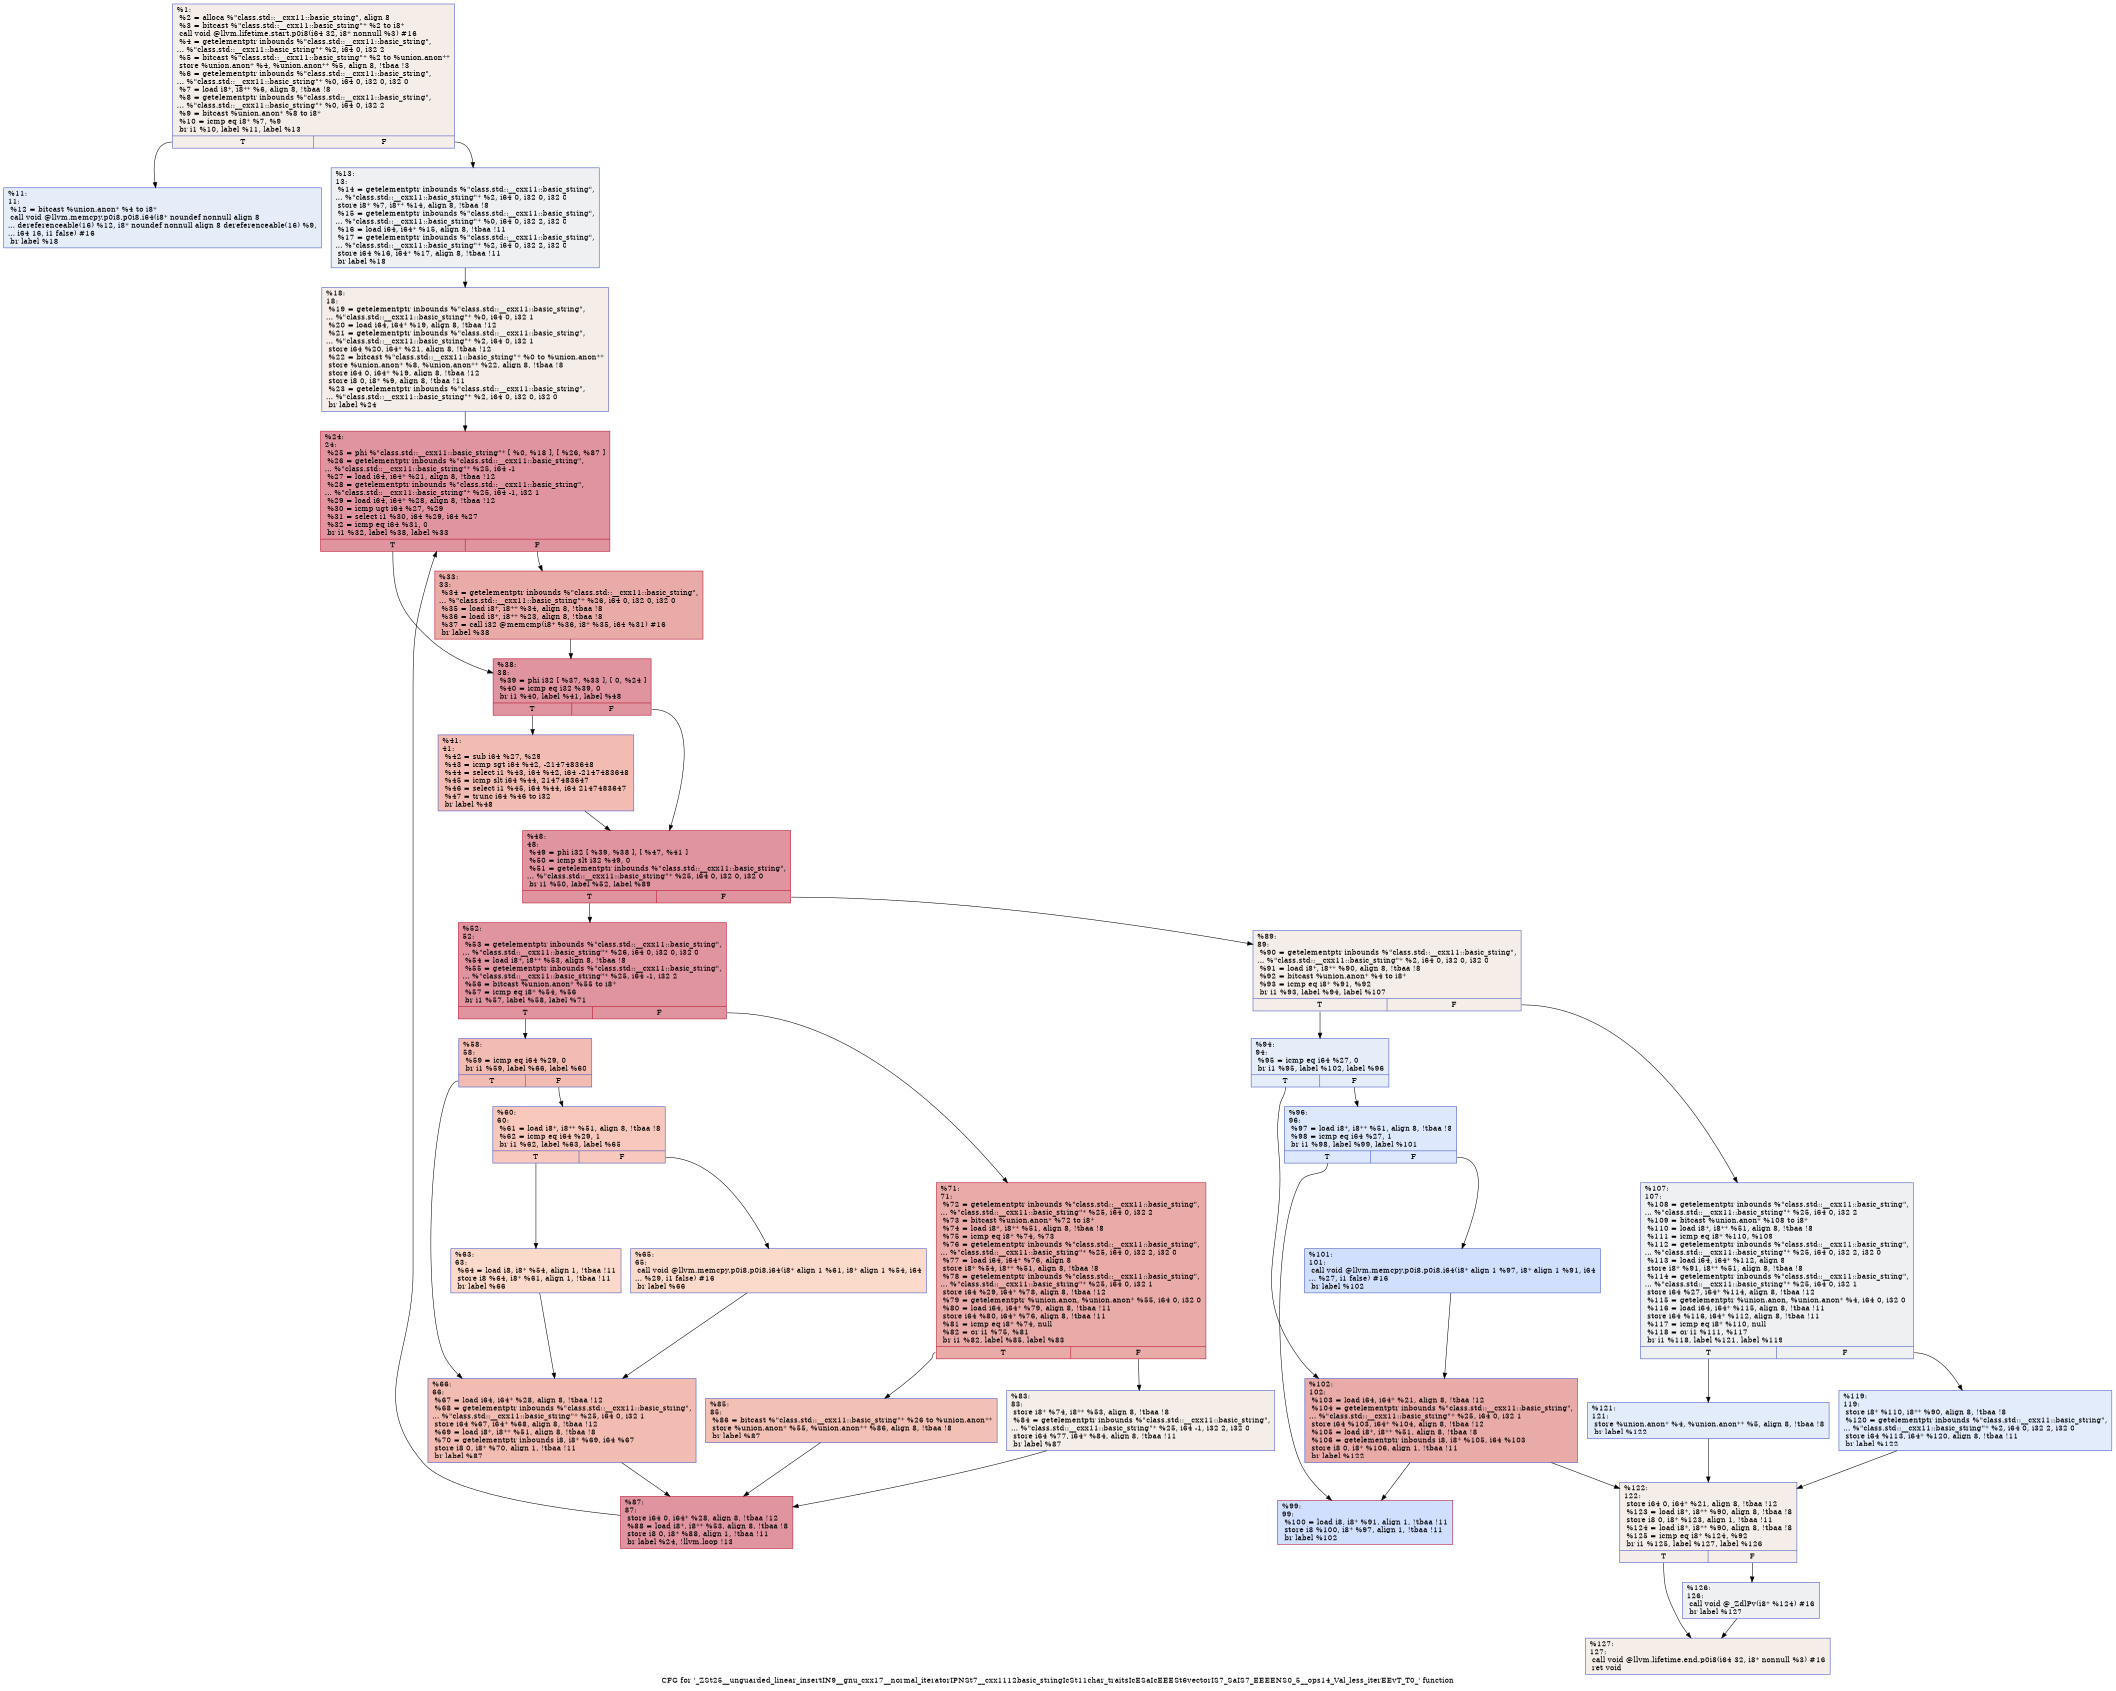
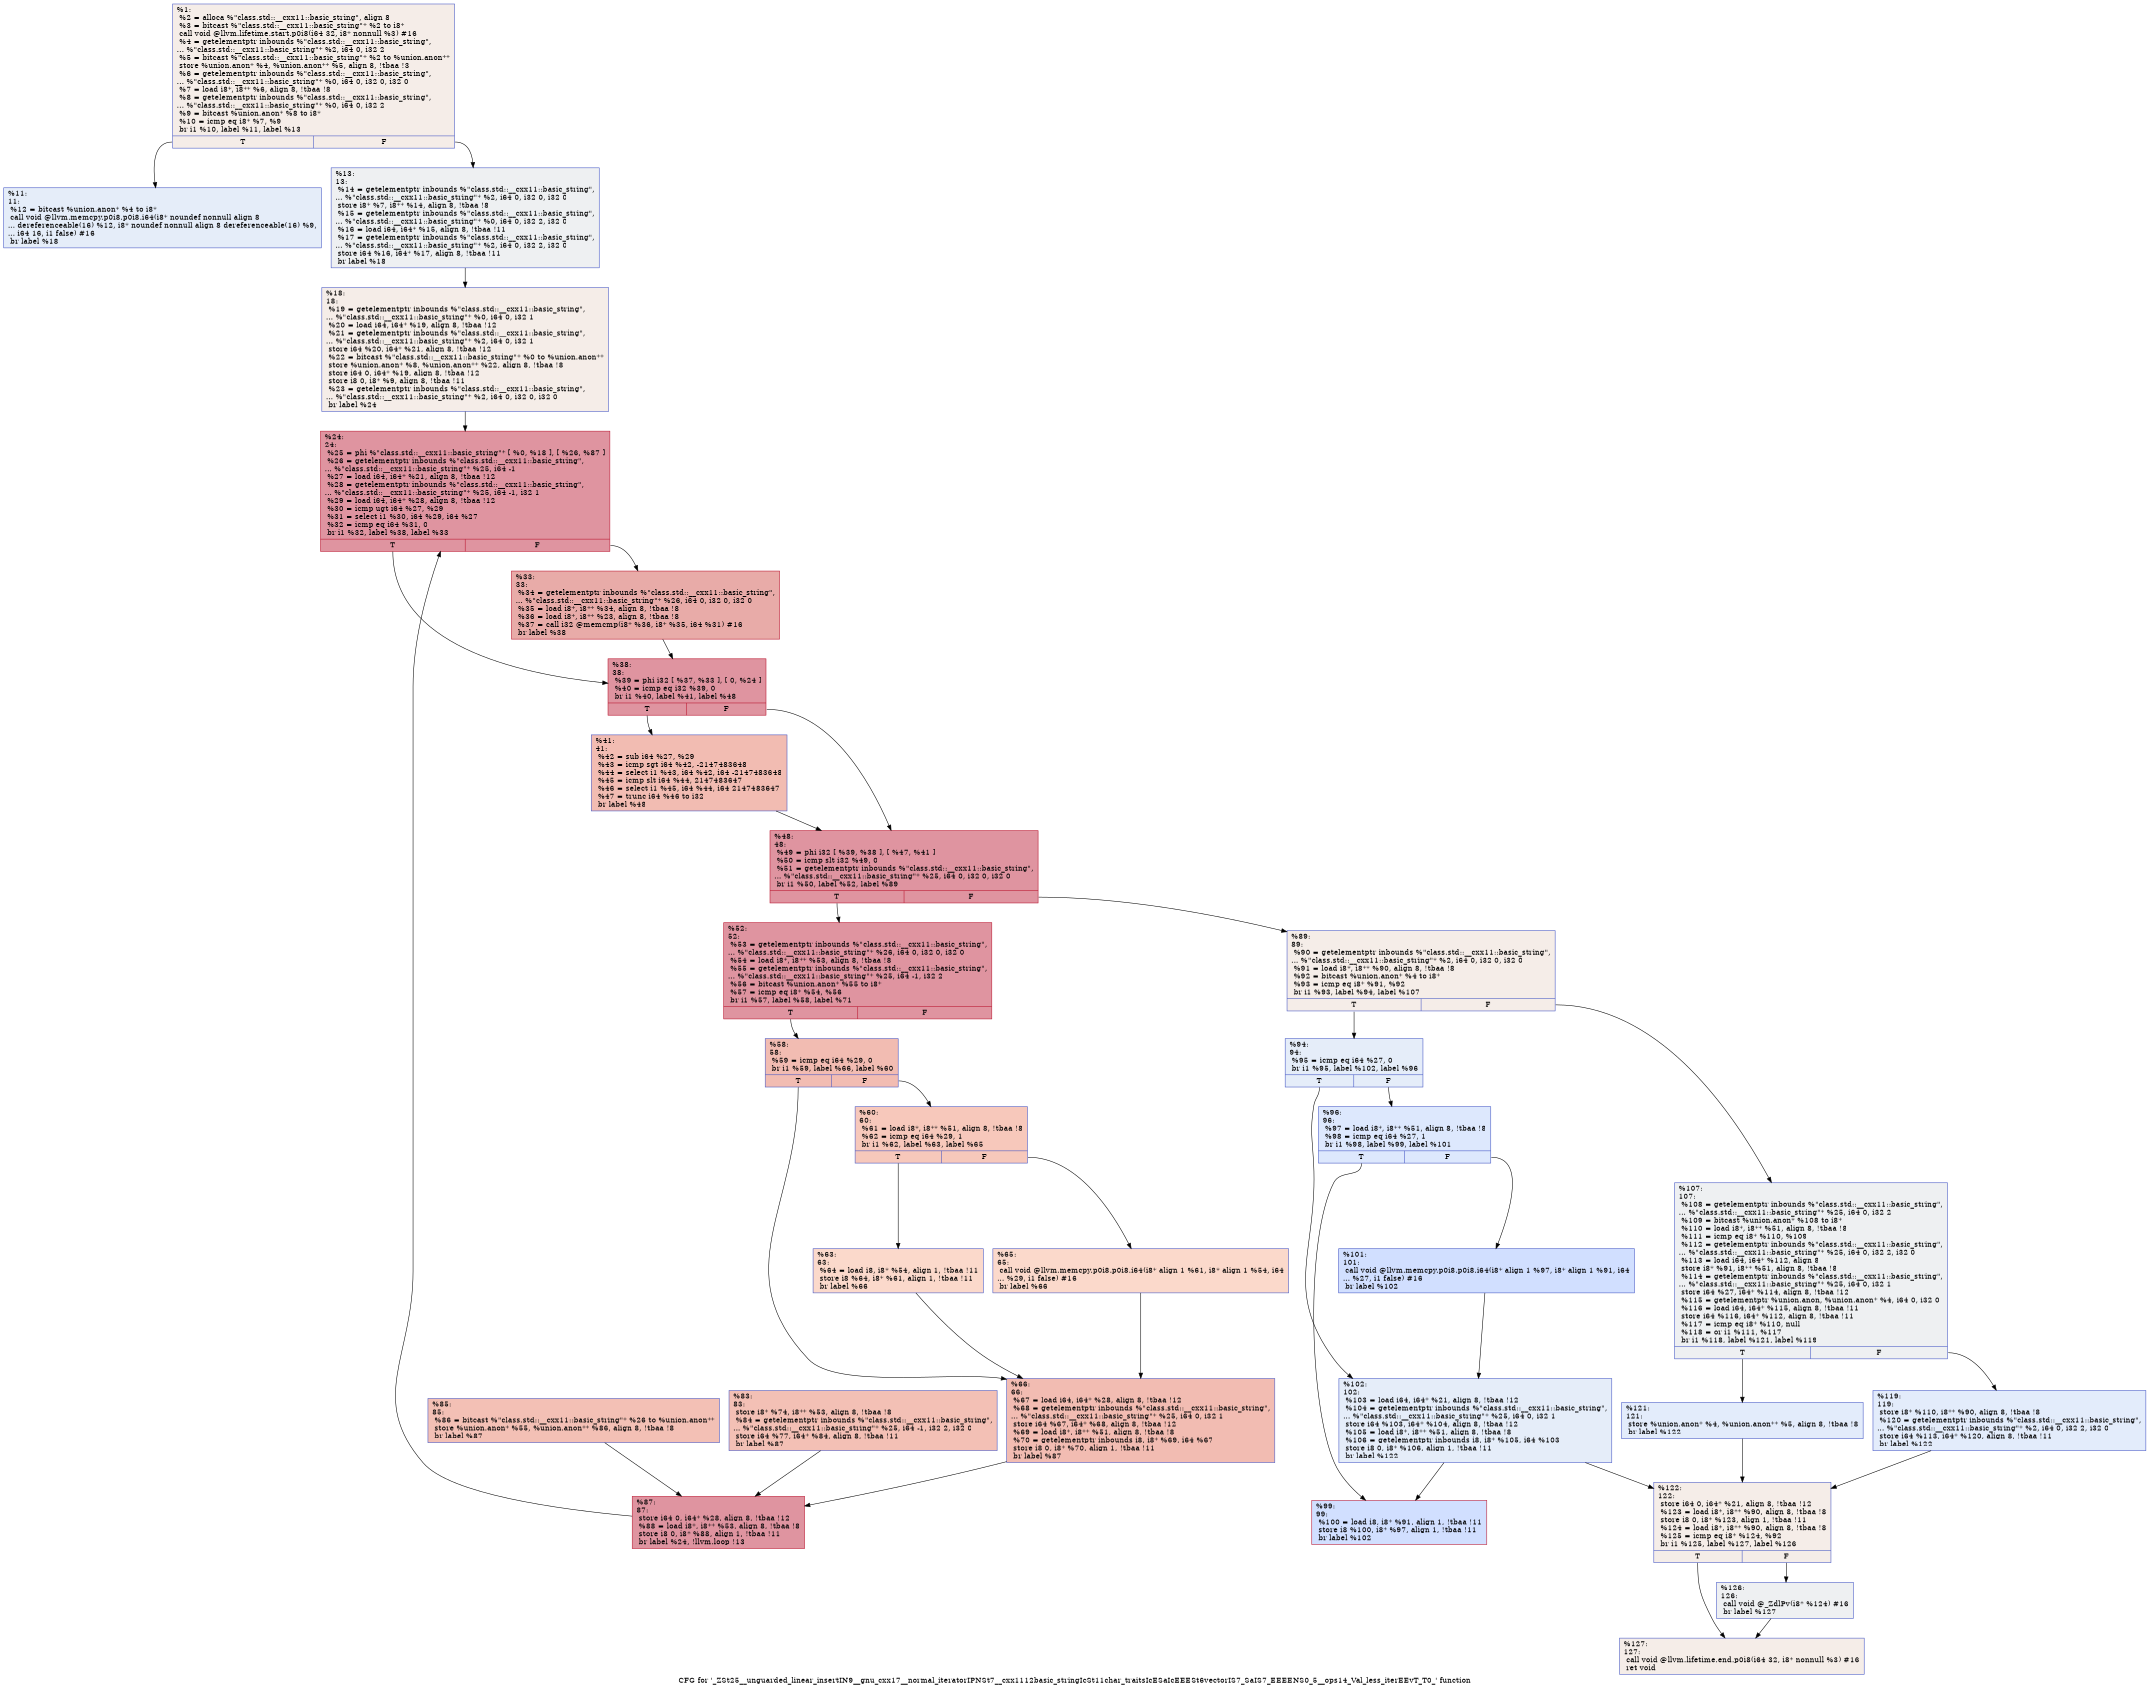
node "%71:": removed
node "%83:": fillcolor #e8d6cc70 -> #e5705870
node "%102:": fillcolor #cc403a70 -> #c5d6f270
